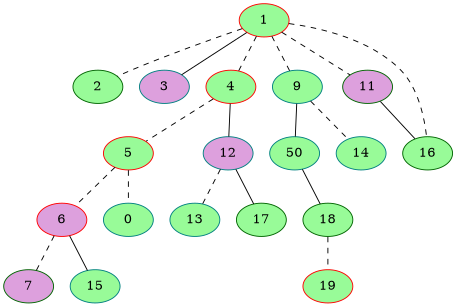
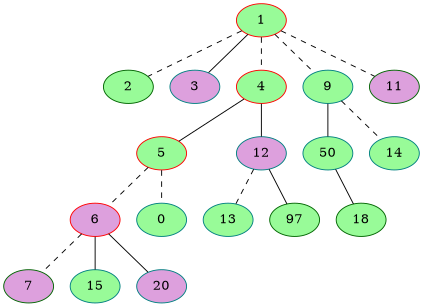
edge "4" -- "5": style dashed -> solid
node "16": removed
node "17": label "17" -> "97"
node "20": added
node "19": removed
